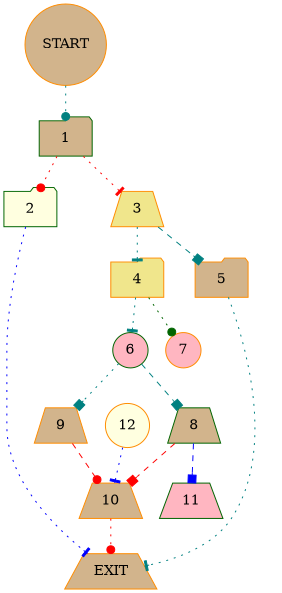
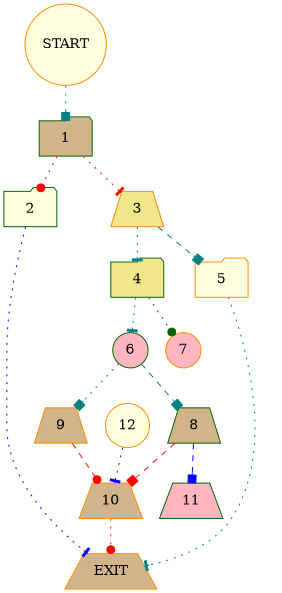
node "START": fillcolor tan -> lightyellow
edge "START" -> "1": arrowhead dot -> box
node "4": color darkorange -> darkgreen
node "5": fillcolor tan -> lightyellow
